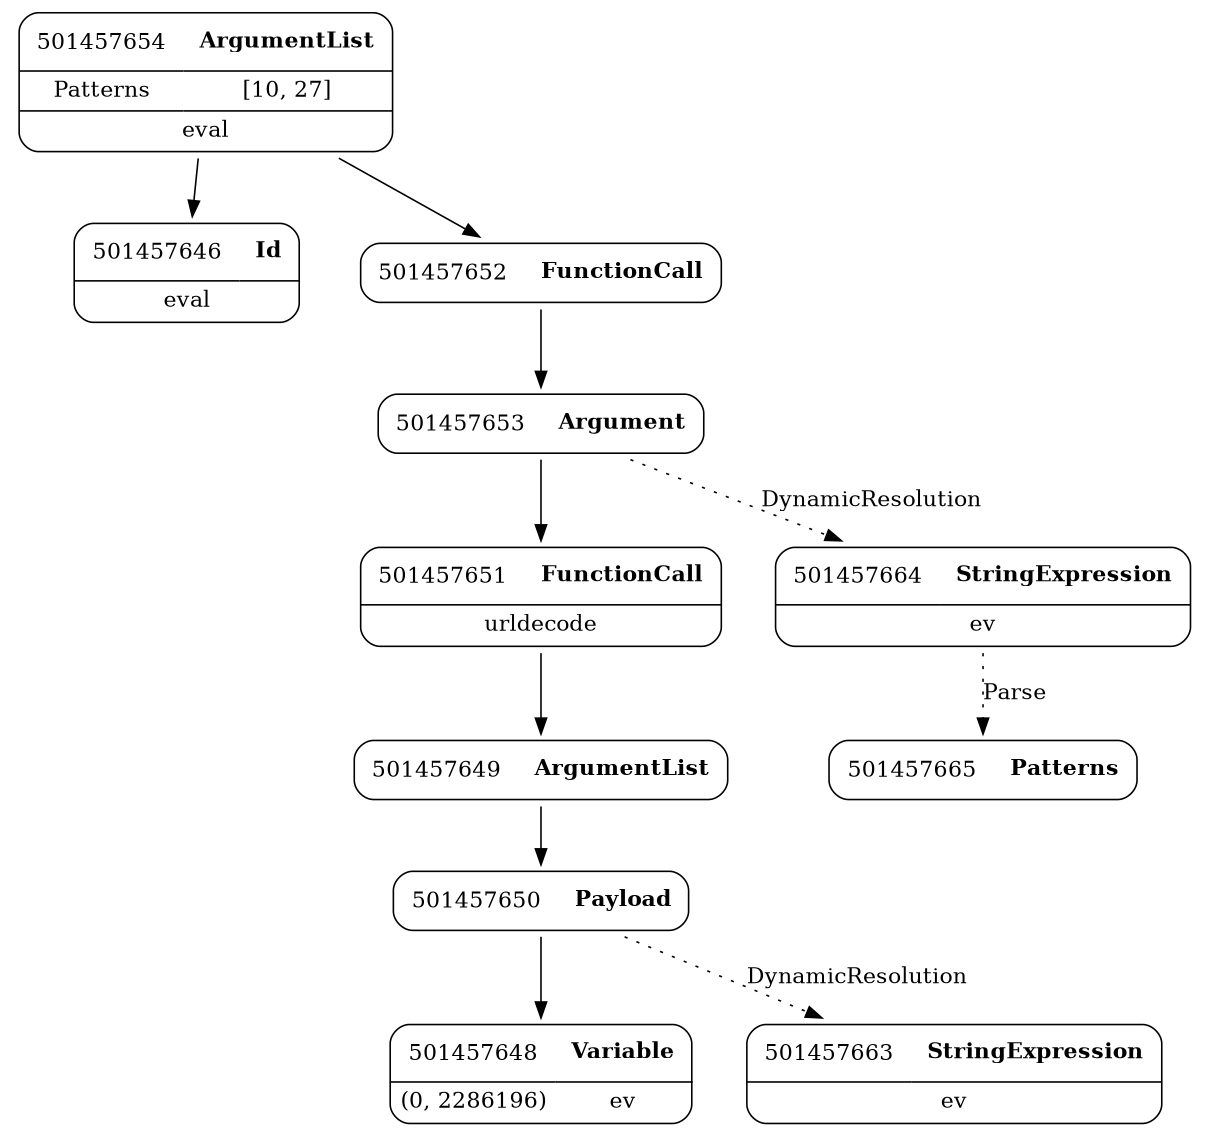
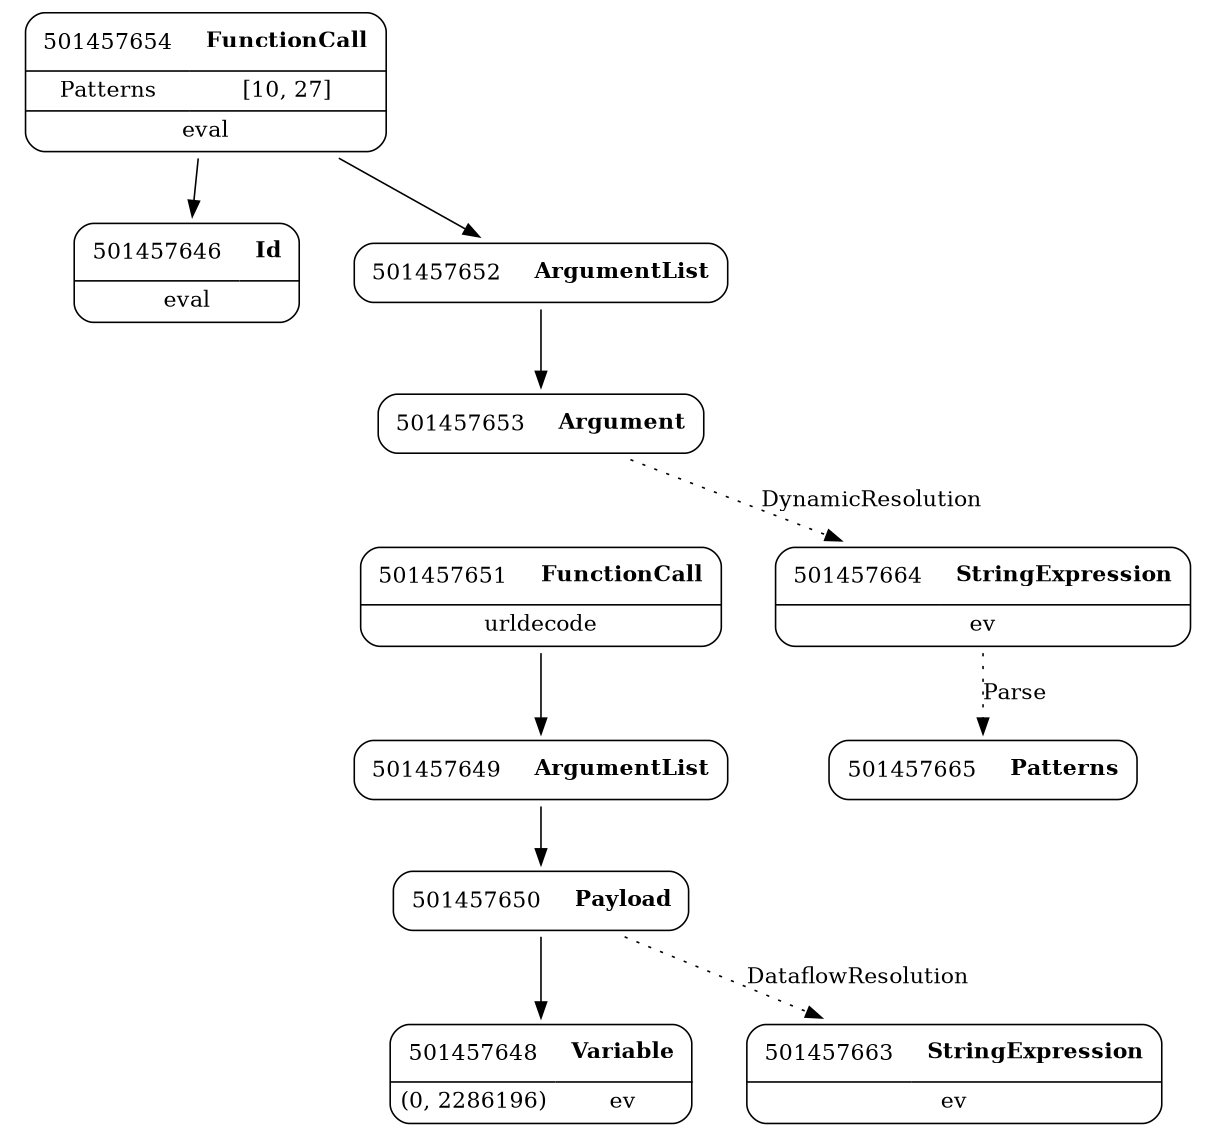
node "501457654": text "ArgumentList" -> "FunctionCall"
node "501457652": text "FunctionCall" -> "ArgumentList"
edge "501457653" -> "501457651": removed
edge "501457650" -> "501457663": label "DynamicResolution" -> "DataflowResolution"
